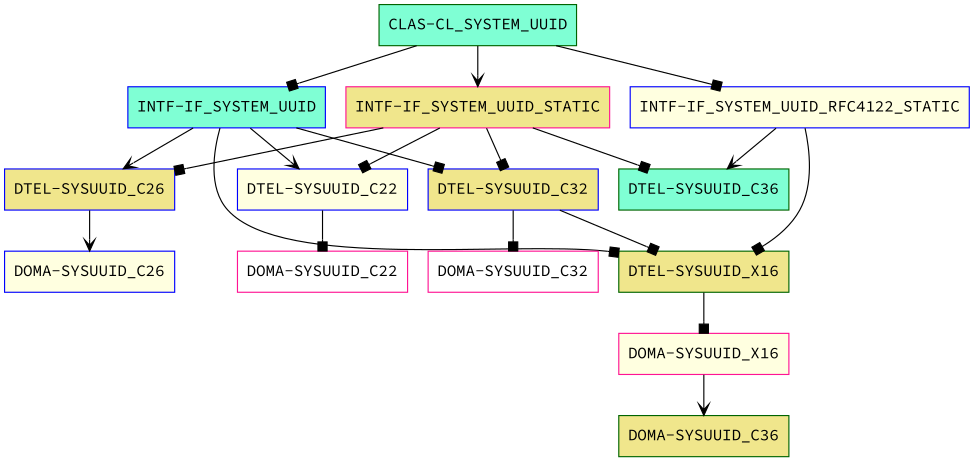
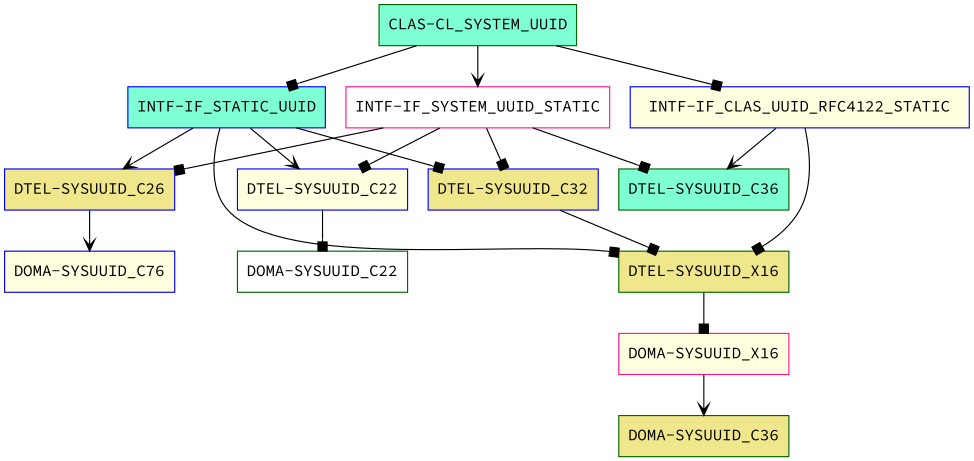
node "INTF-IF_SYSTEM_UUID": label "INTF-IF_SYSTEM_UUID" -> "INTF-IF_STATIC_UUID"
node "INTF-IF_SYSTEM_UUID_STATIC": fillcolor khaki -> white
node "INTF-IF_SYSTEM_UUID_RFC4122_STATIC": label "INTF-IF_SYSTEM_UUID_RFC4122_STATIC" -> "INTF-IF_CLAS_UUID_RFC4122_STATIC"
node "DOMA-SYSUUID_C26": label "DOMA-SYSUUID_C26" -> "DOMA-SYSUUID_C76"
node "DOMA-SYSUUID_C22": color deeppink -> darkgreen
node "DOMA-SYSUUID_C32": removed
